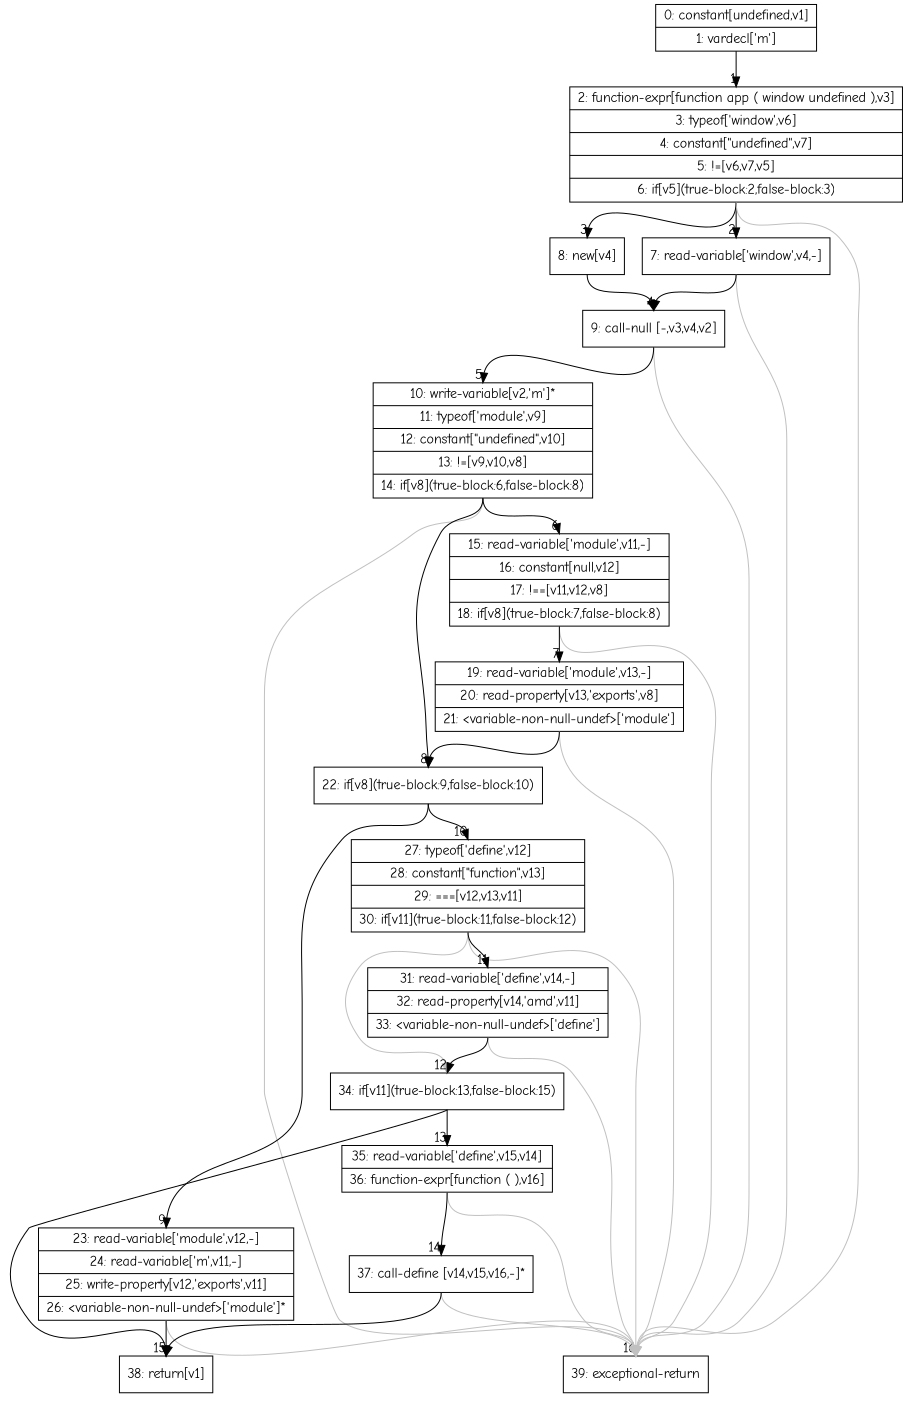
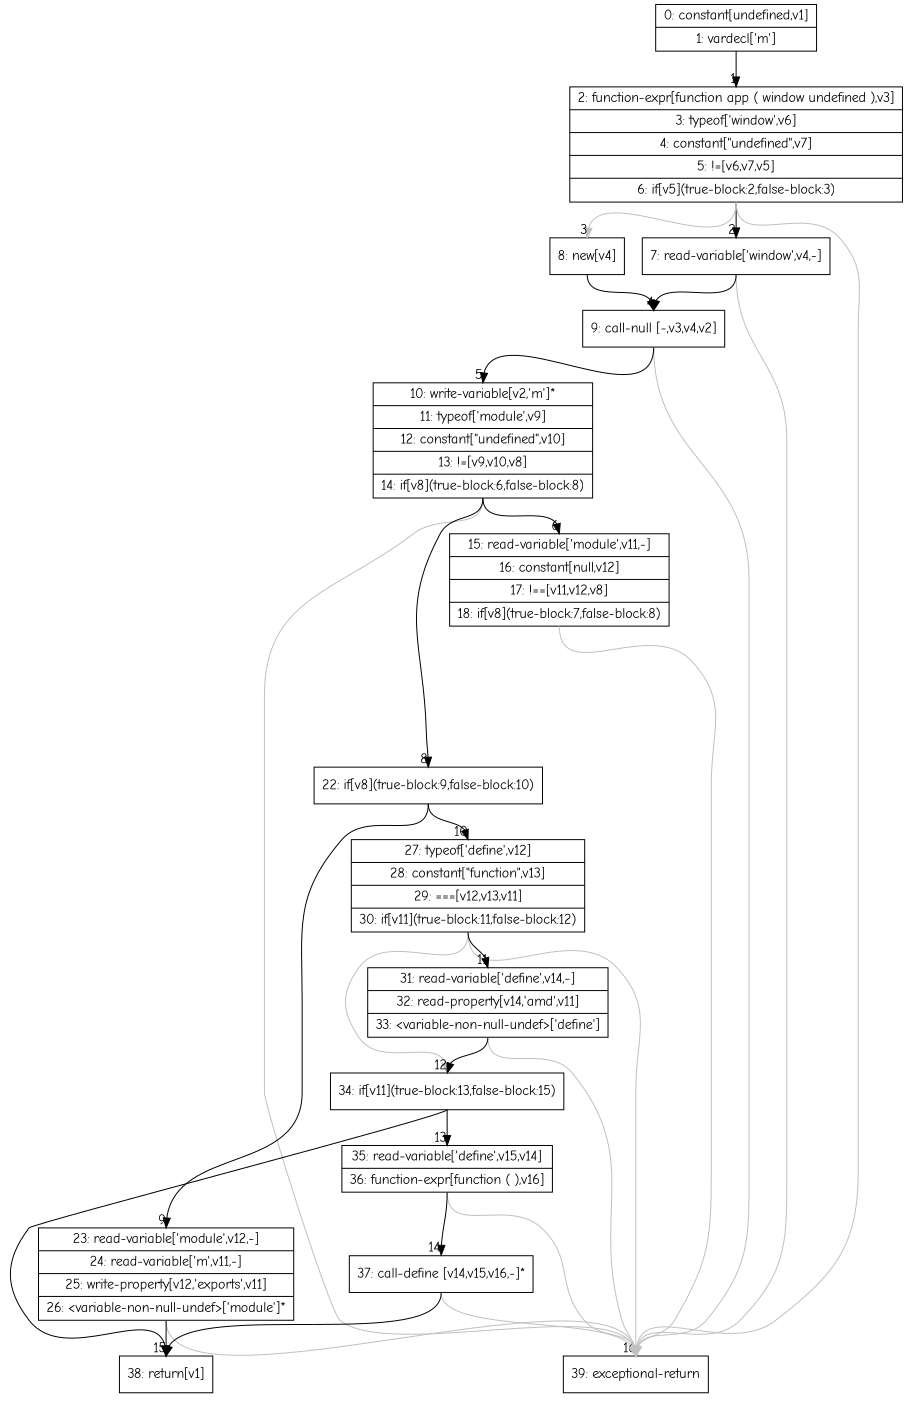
edge "2: function-expr[function app ( window undefined ),v3]" -> "8: new[v4]": color black -> gray
node "19: read-variable['module',v13,-]": removed
